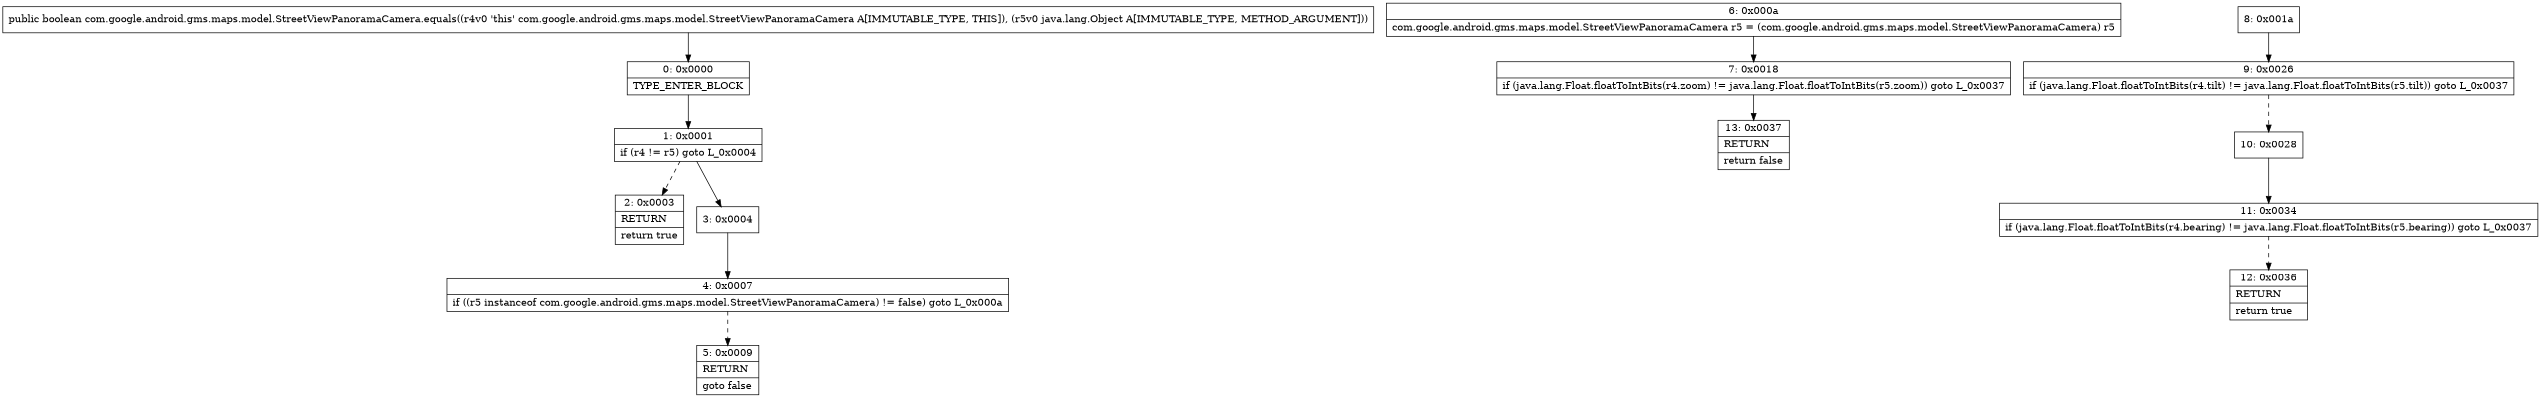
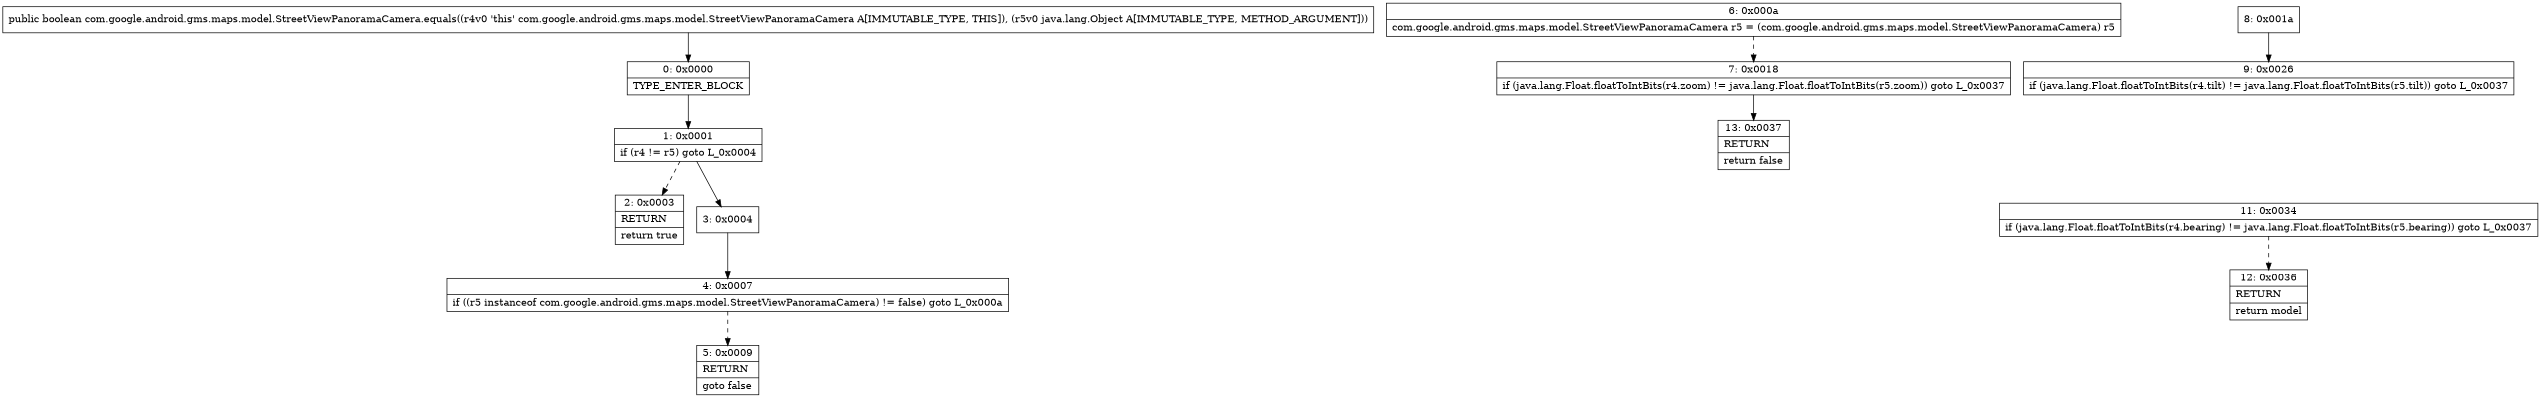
edge "6: 0x000a" -> "7: 0x0018": style solid -> dashed
node "10: 0x0028": removed
node "12: 0x0036": text "return true" -> "return model"
